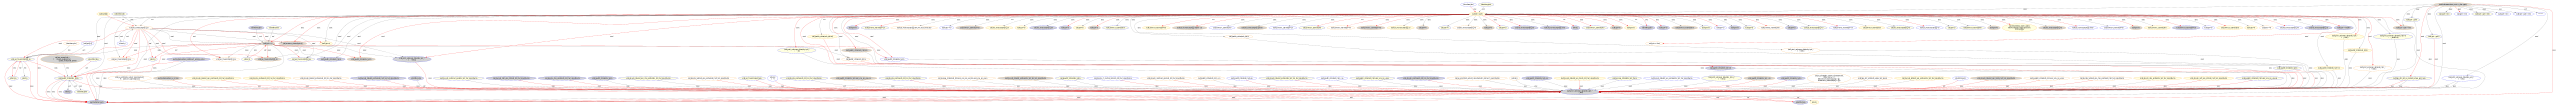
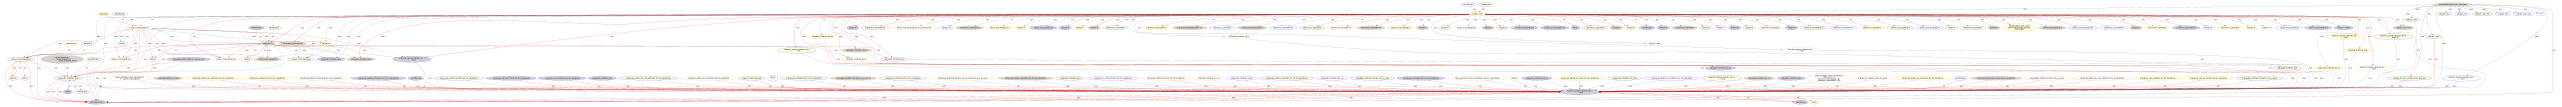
edge "(Call,tptr += length)" -> "(Call,tptr += tlen)": now "(Call,tptr = pptr)" -> "(Call,tptr += tlen)"
